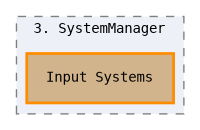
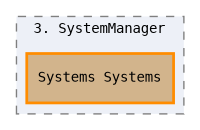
node "Input Systems": label "Input Systems" -> "Systems Systems"
